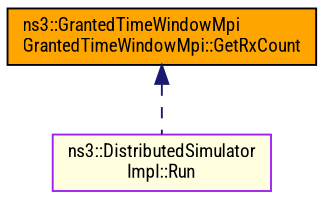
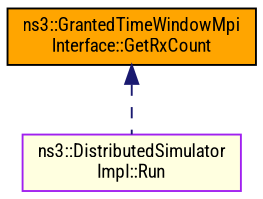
node "ns3::GrantedTimeWindowMpi GrantedTimeWindowMpi::GetRxCount": label "ns3::GrantedTimeWindowMpi GrantedTimeWindowMpi::GetRxCount" -> "ns3::GrantedTimeWindowMpi Interface::GetRxCount"
